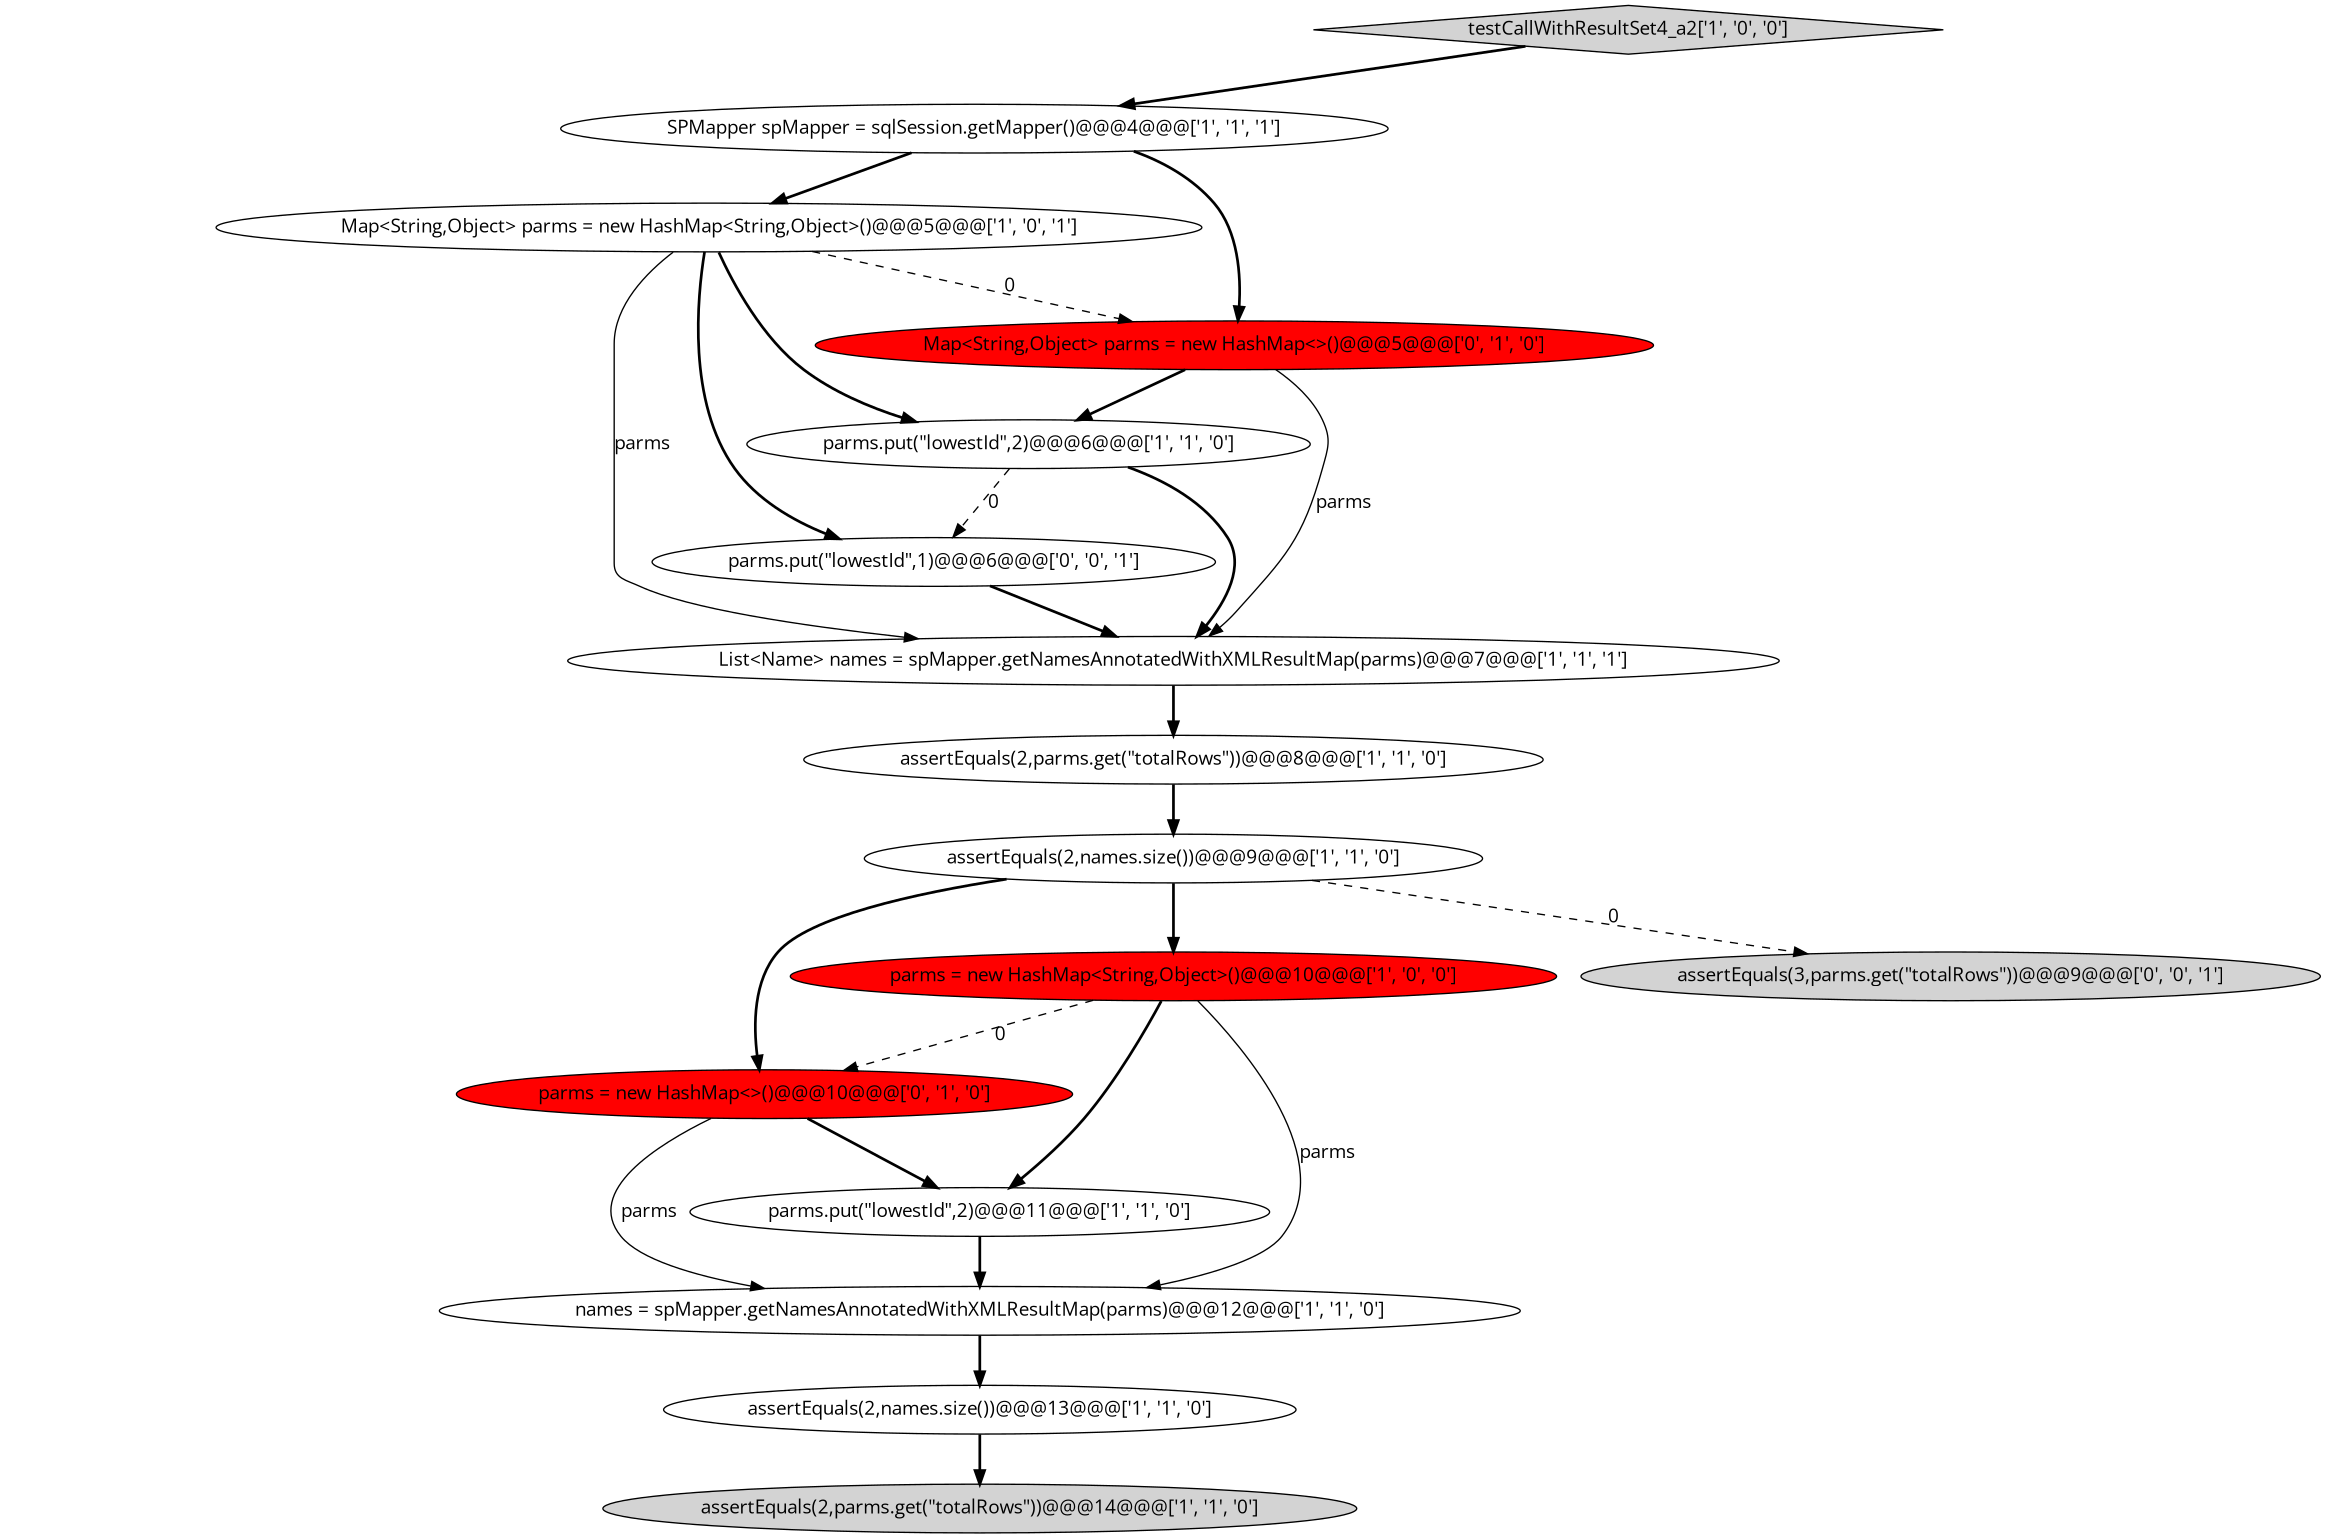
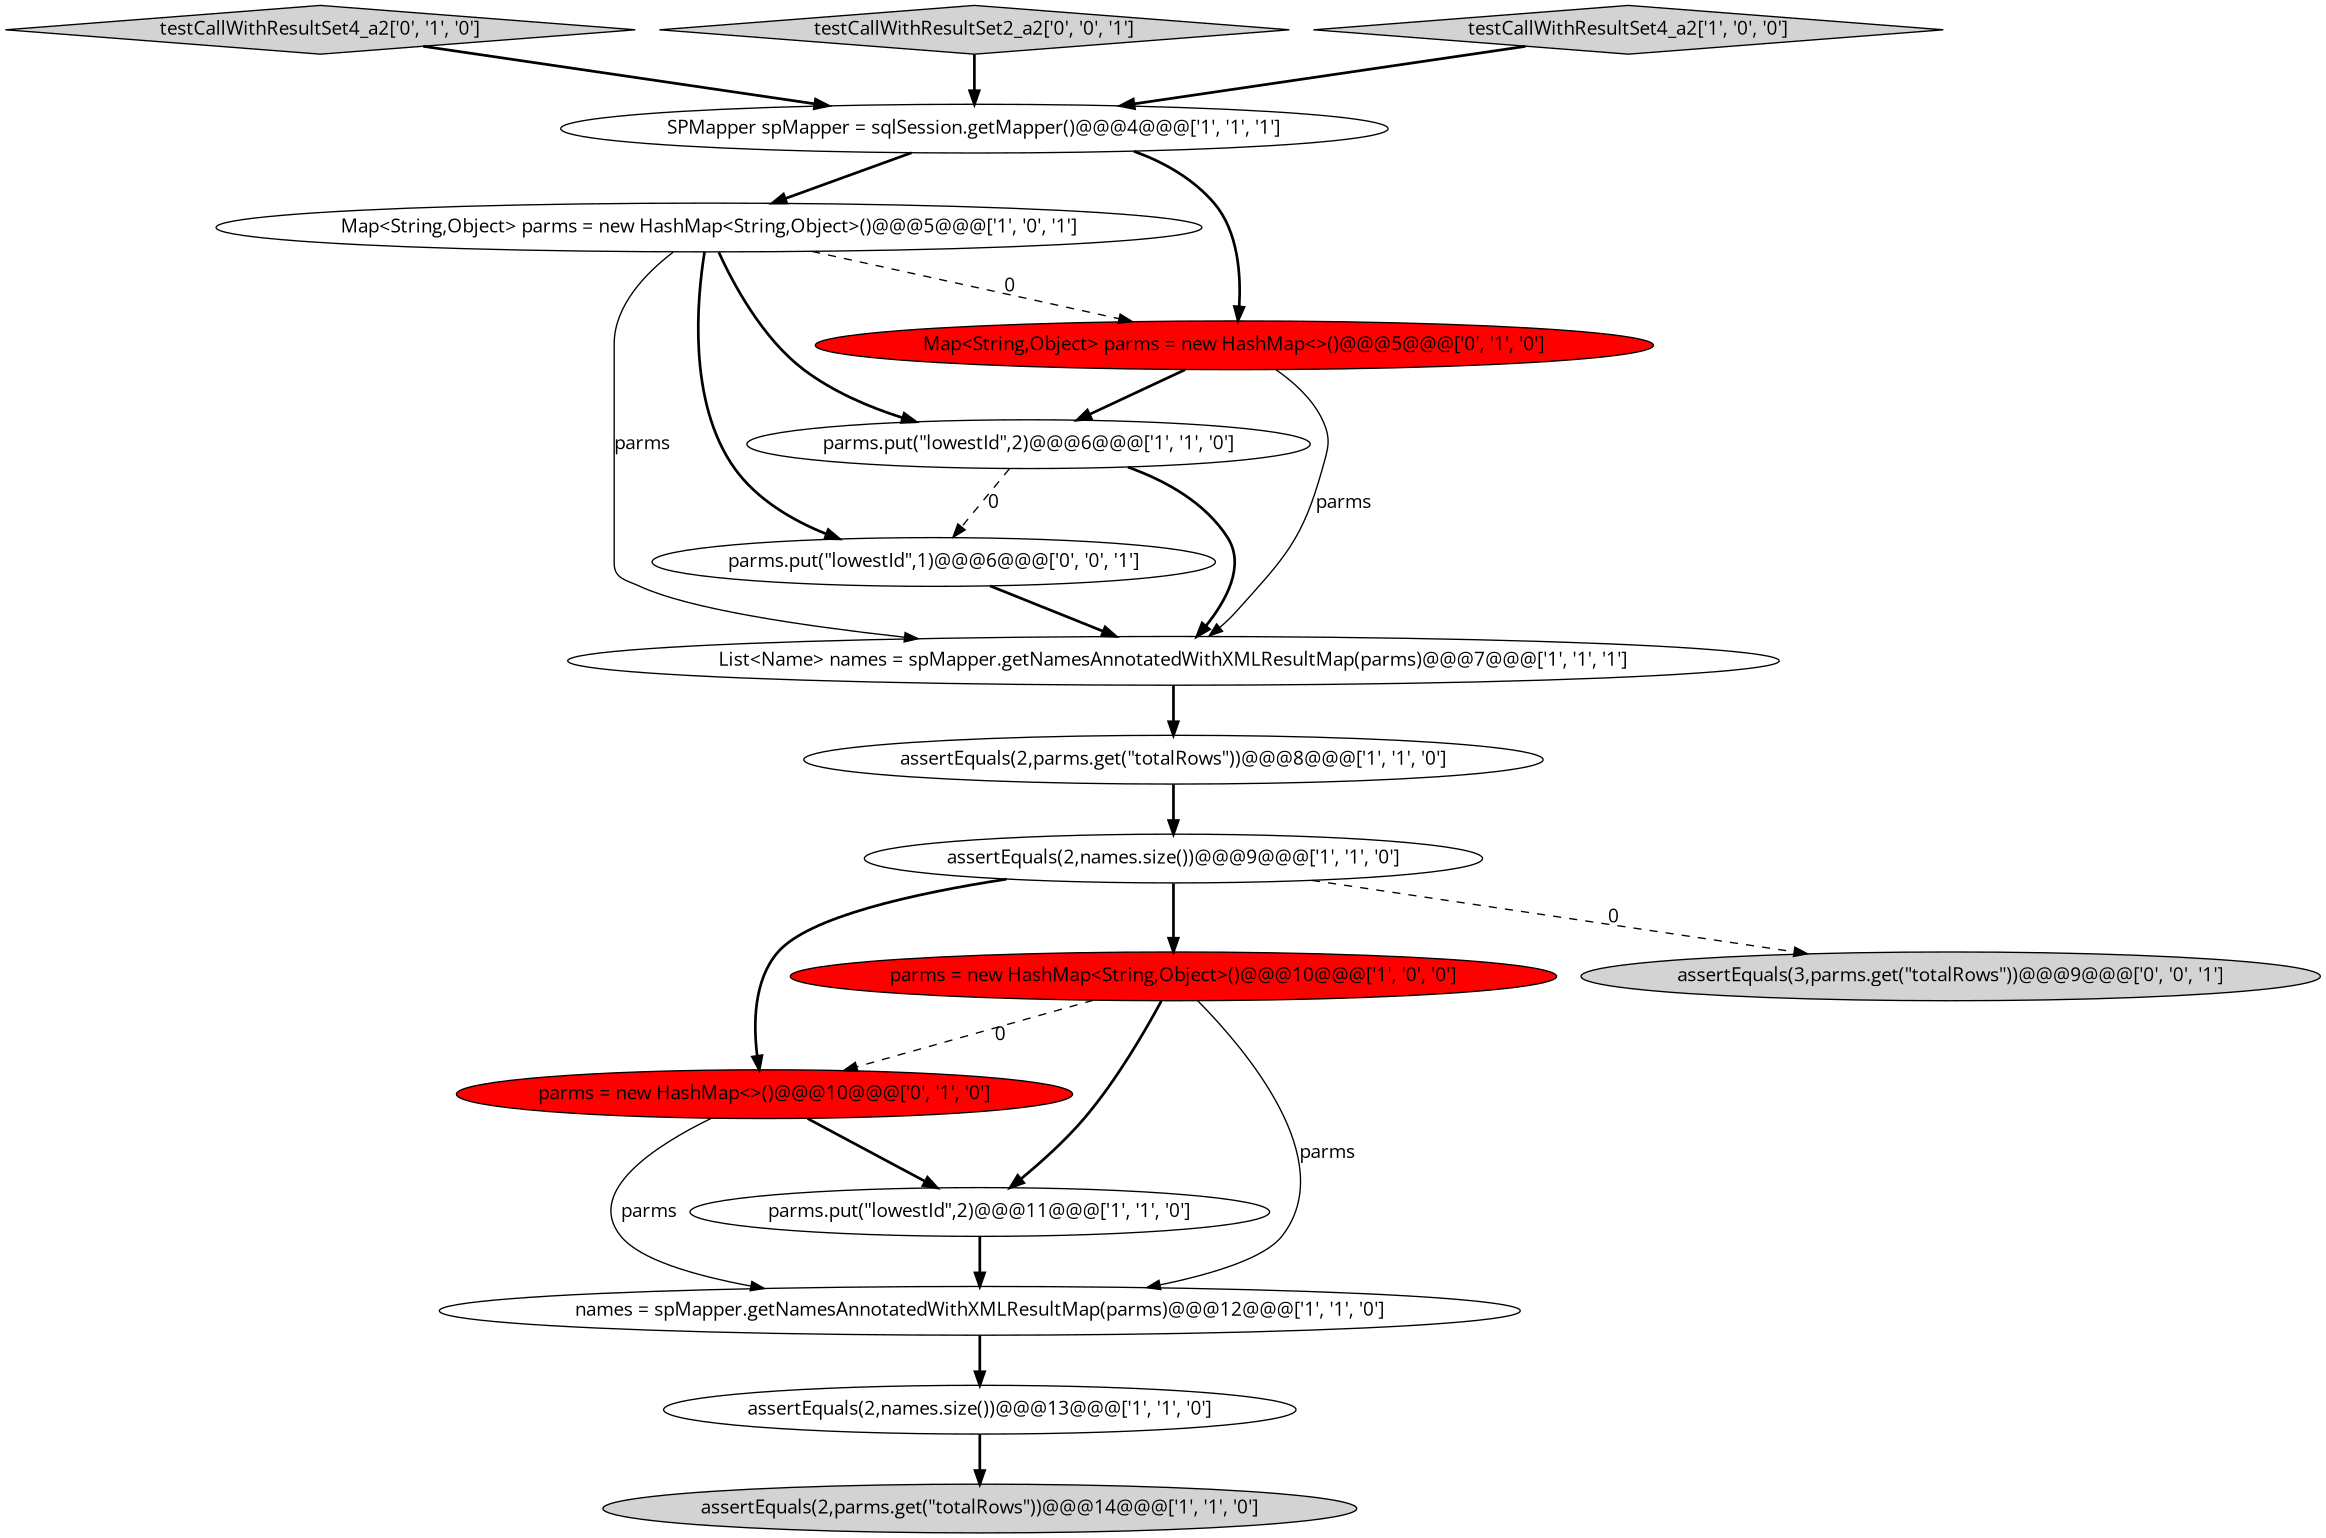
node "testCallWithResultSet4_a2['0', '1', '0']": added
node "testCallWithResultSet2_a2['0', '0', '1']": added
